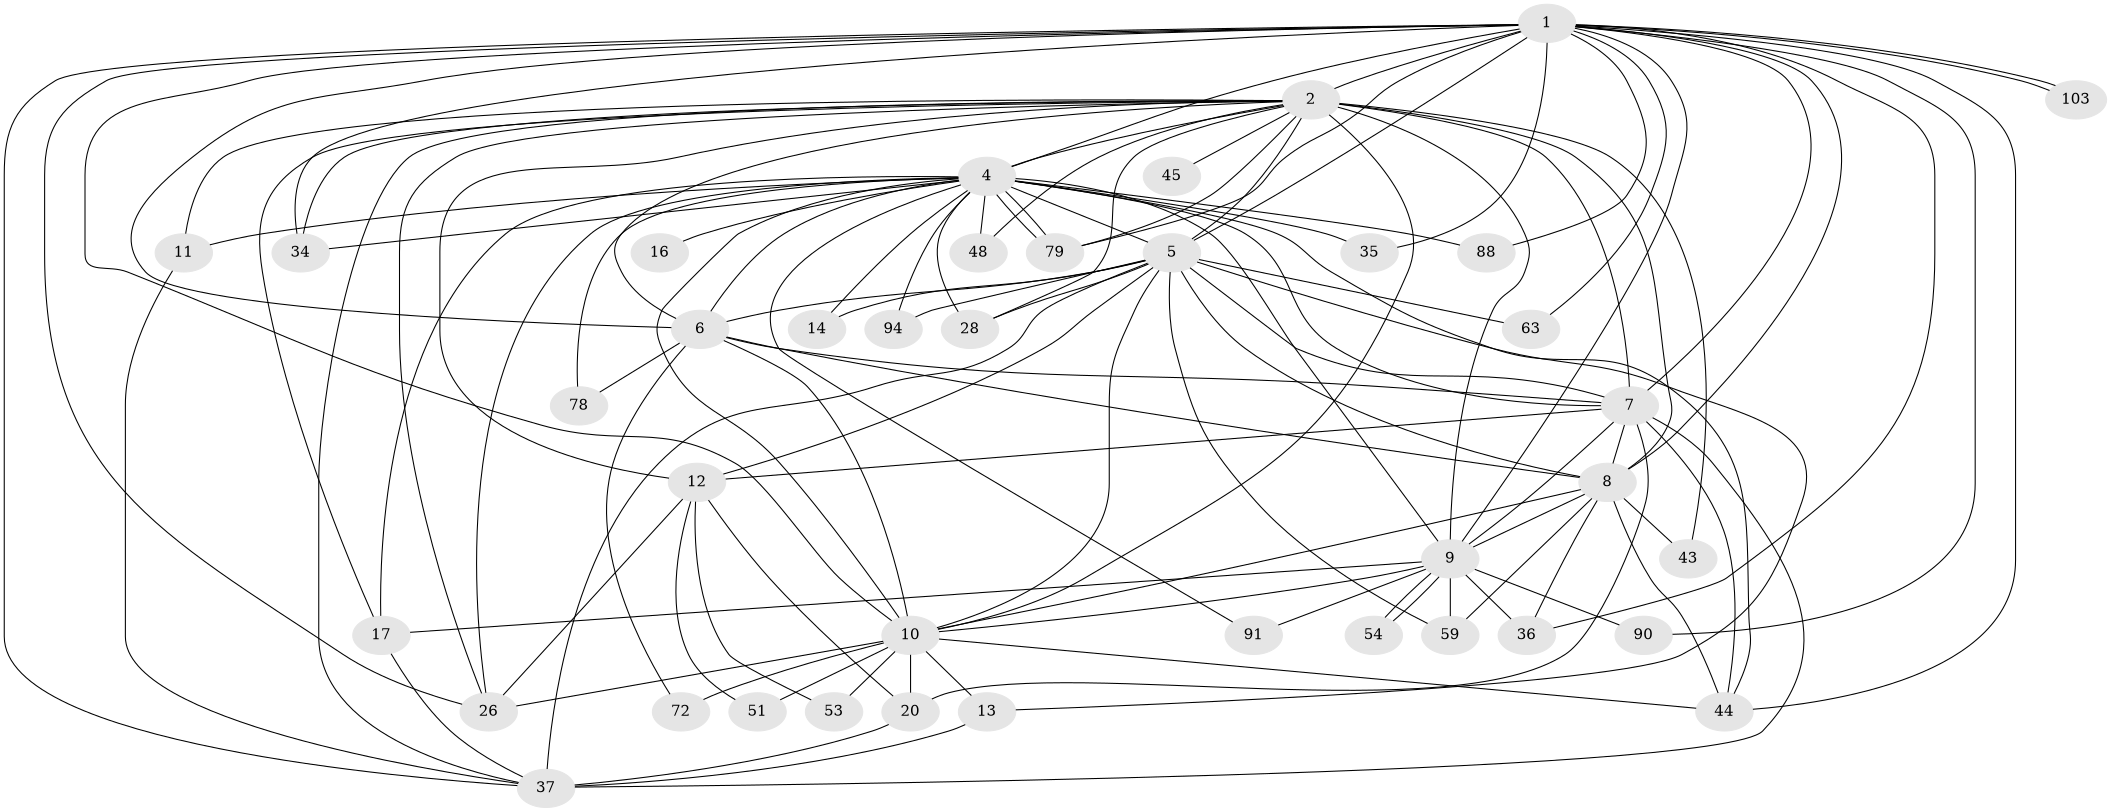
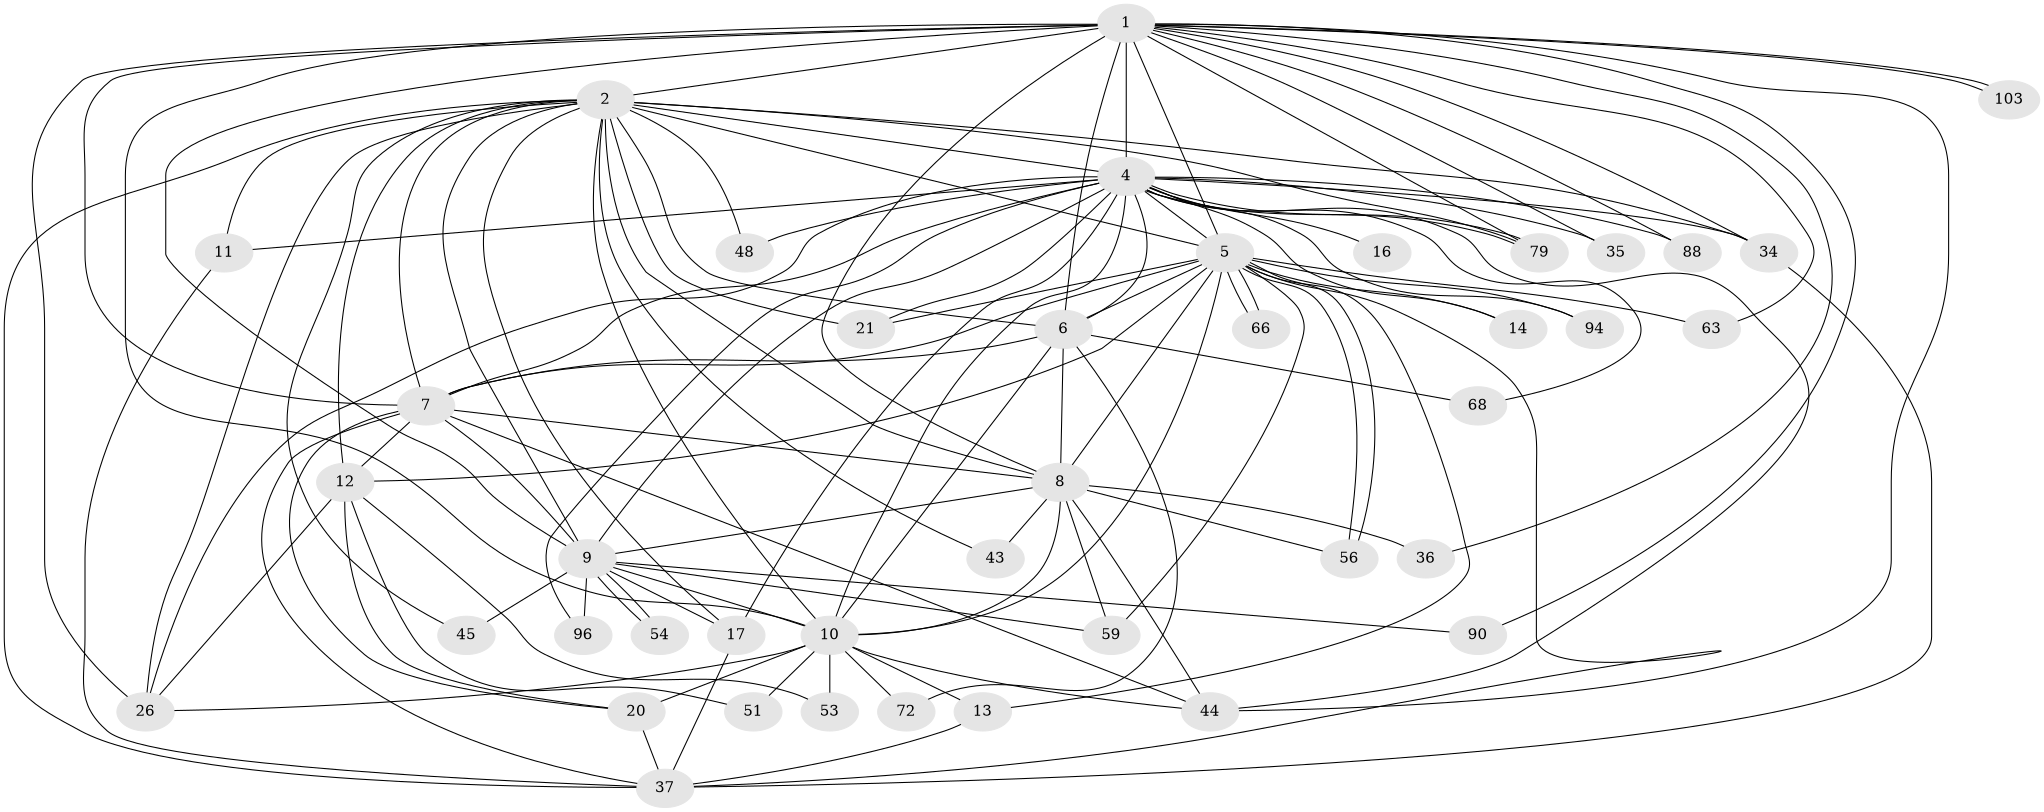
edge "1" -- "37": now "34" -- "37"
node "28": label "28" -> "21"
node "66": added
node "78": label "78" -> "68"
node "56": added
edge "9" -- "36": now "9" -- "45"
node "91": label "91" -> "96"
